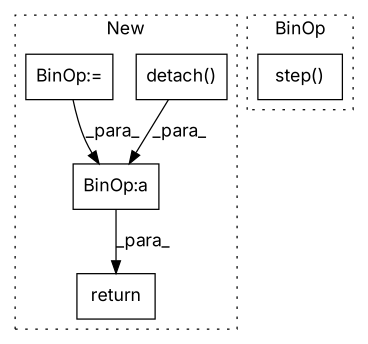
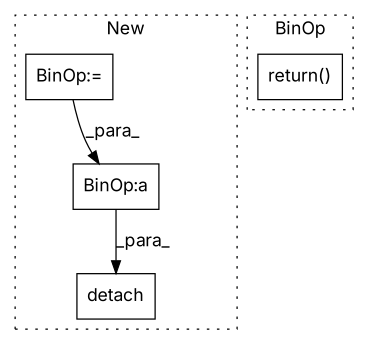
node "detach()": removed
node "step()": label "step()" -> "return()"
node "return": label "return" -> "detach"
